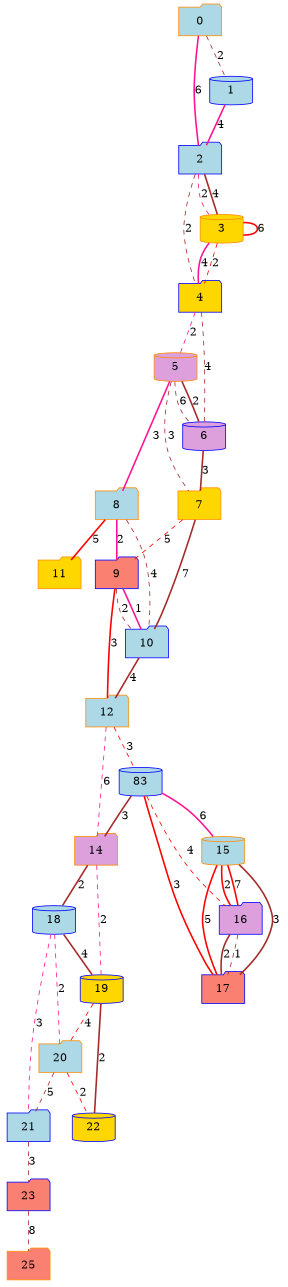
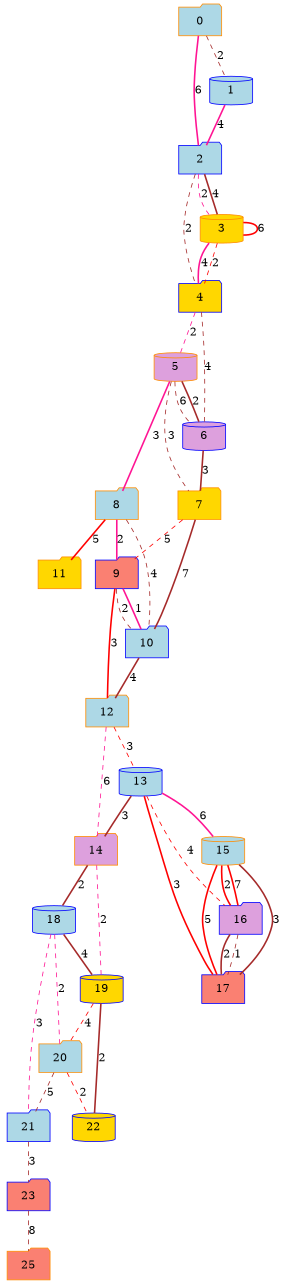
node "83": label "83" -> "13"
